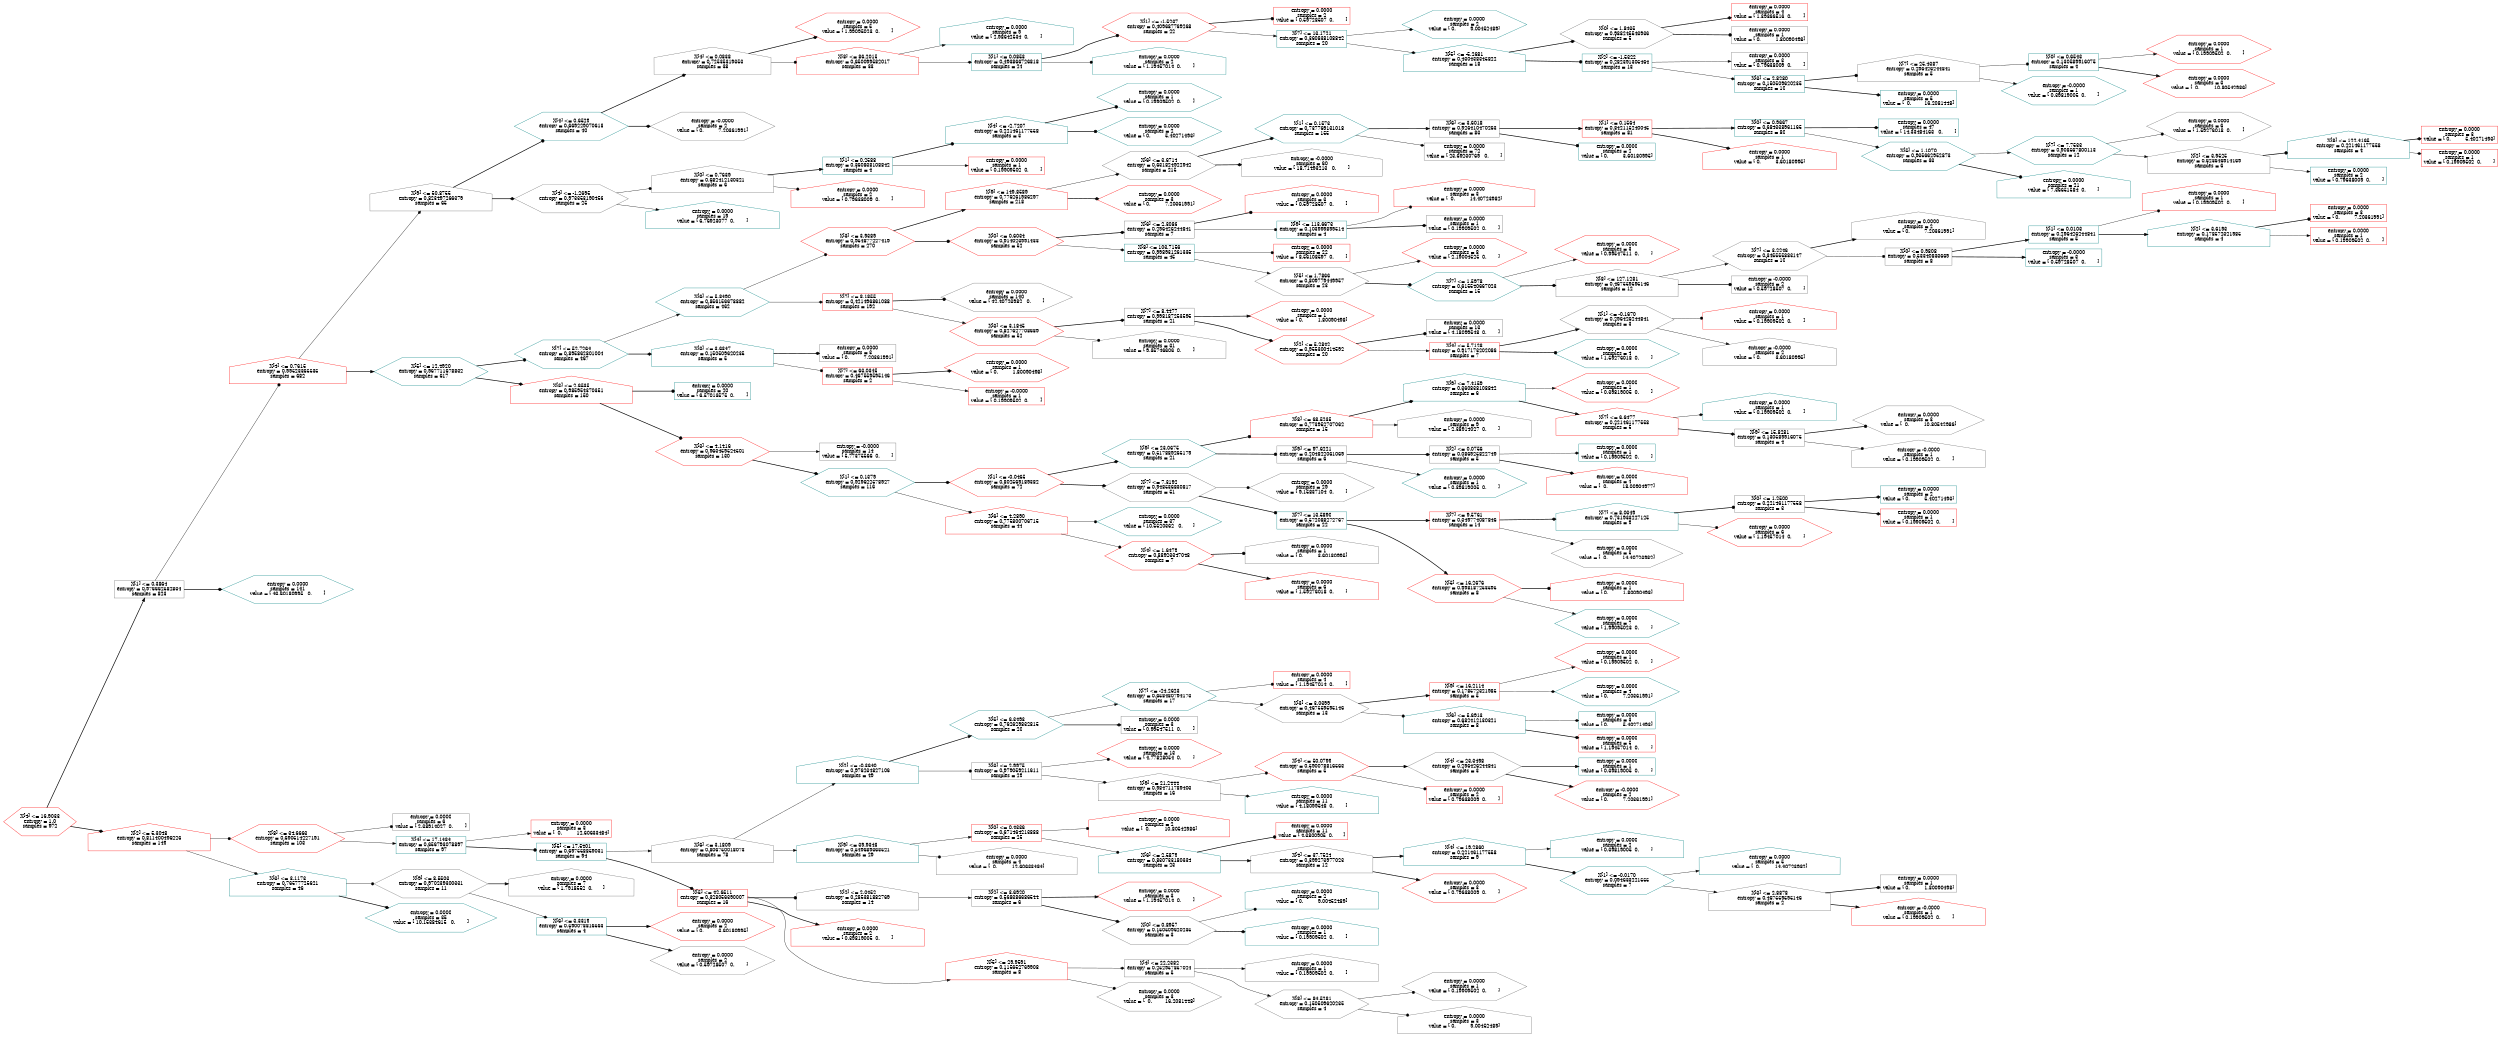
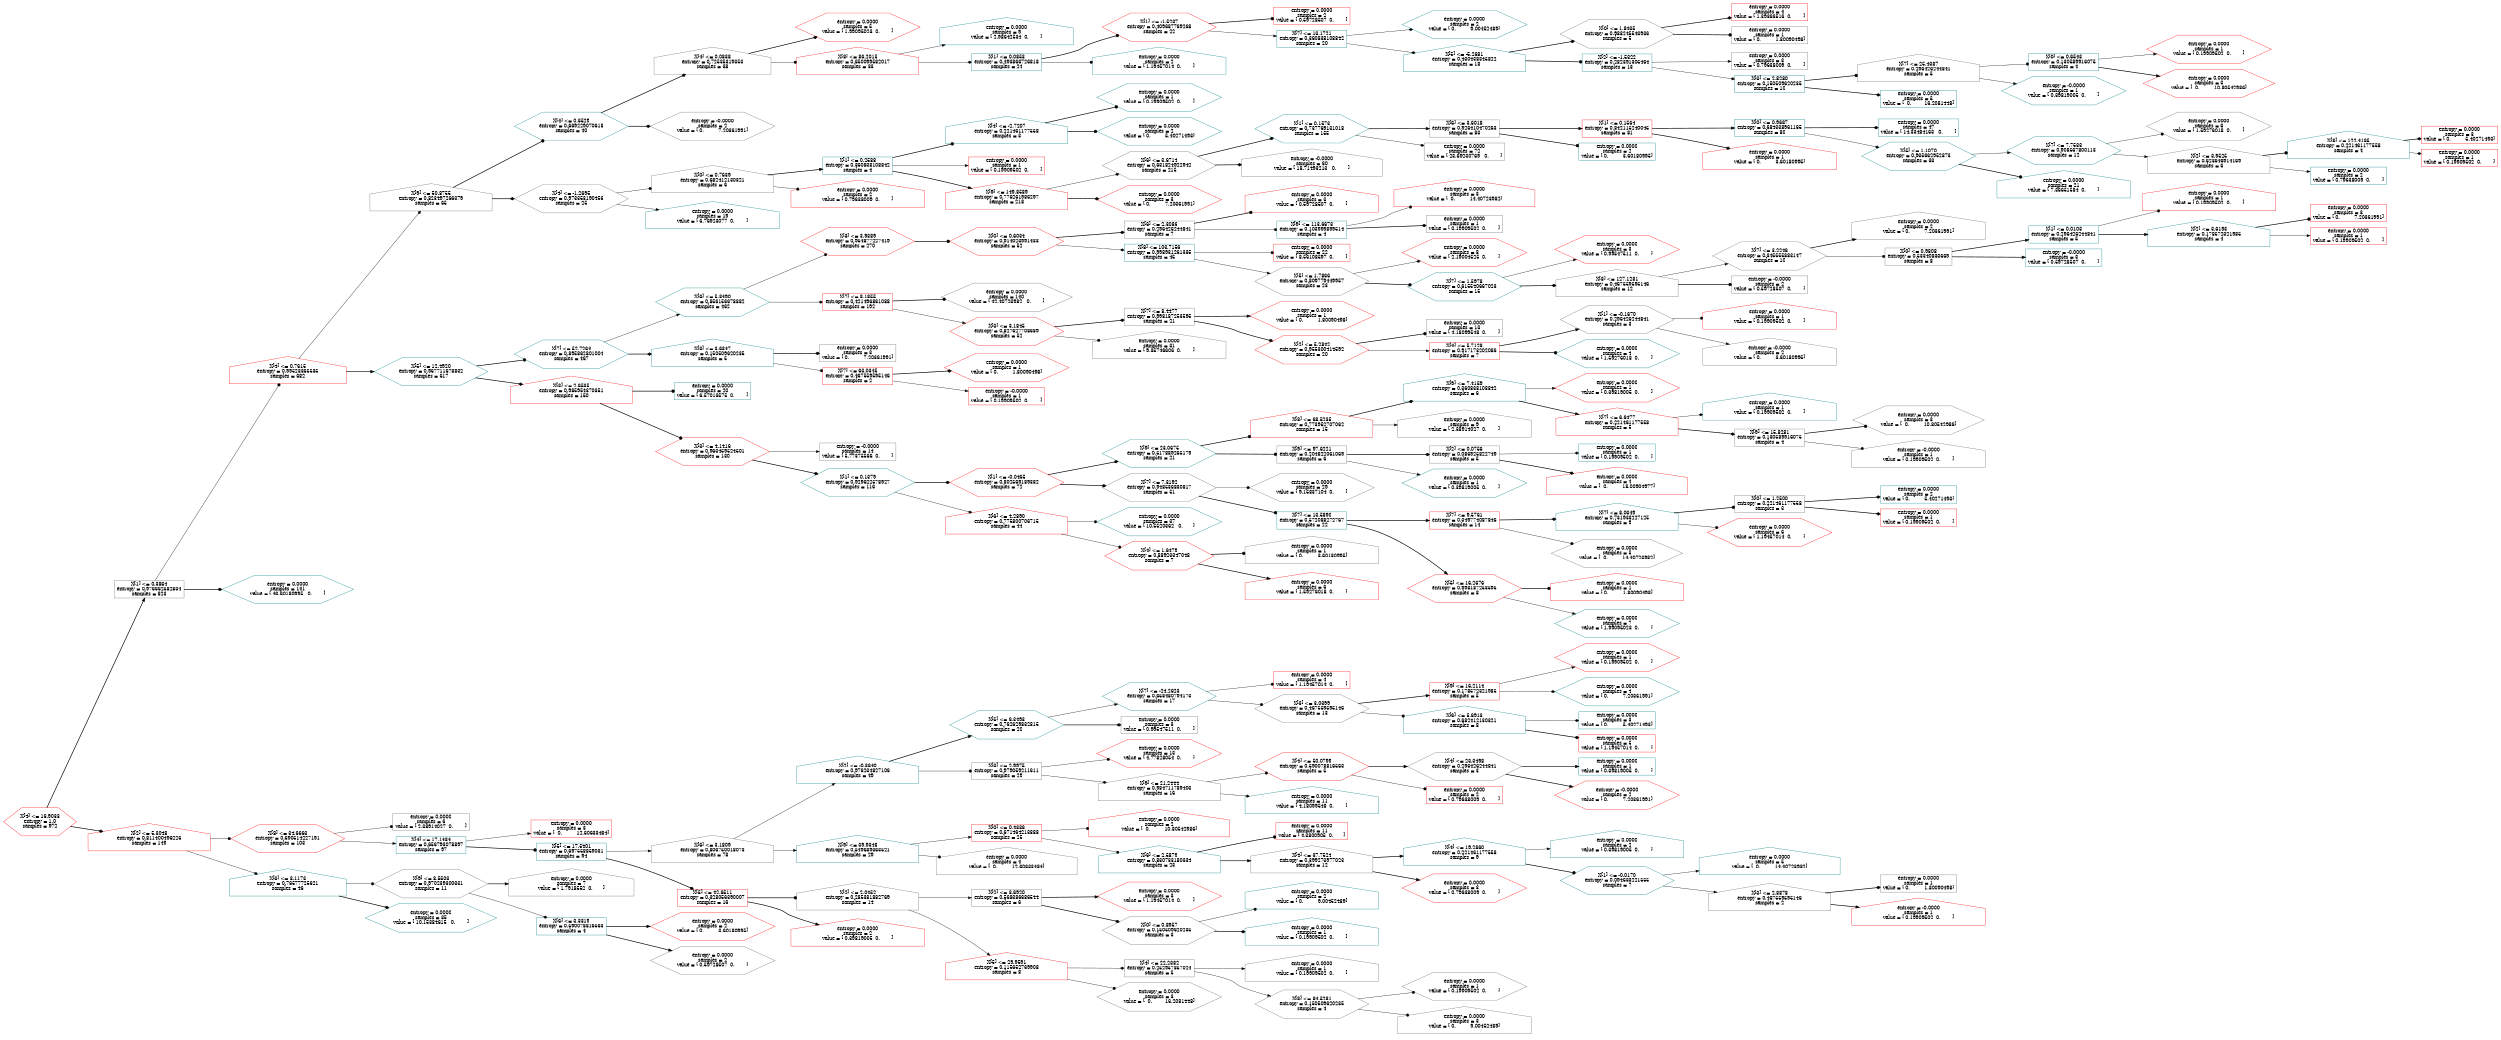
edge "X[3] <= 3.9389 entropy = 0.954877227419 samples = 270" -> "X[9] <= 149.8589 entropy = 0.776261986297 samples = 218": now "X[1] <= 0.2588 entropy = 0.360838108842 samples = 4" -> "X[9] <= 149.8589 entropy = 0.776261986297 samples = 218"
edge "X[5] <= 42.6511 entropy = 0.328056390007 samples = 16" -> "X[5] <= 29.9591 entropy = 0.115652769908 samples = 8": now "X[2] <= 2.0452 entropy = 0.285381882769 samples = 14" -> "X[5] <= 29.9591 entropy = 0.115652769908 samples = 8"
